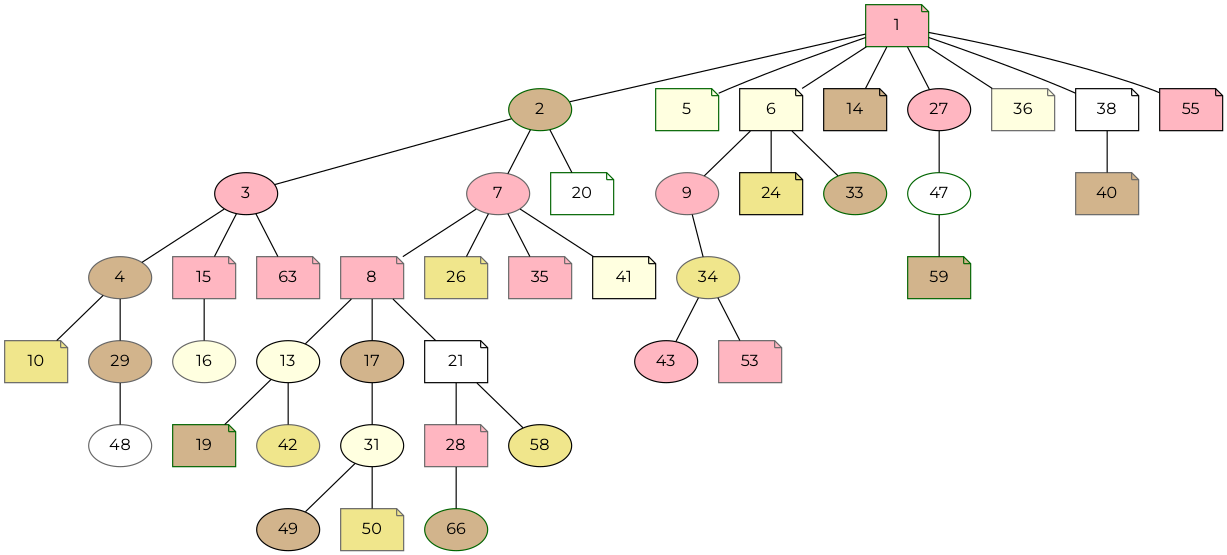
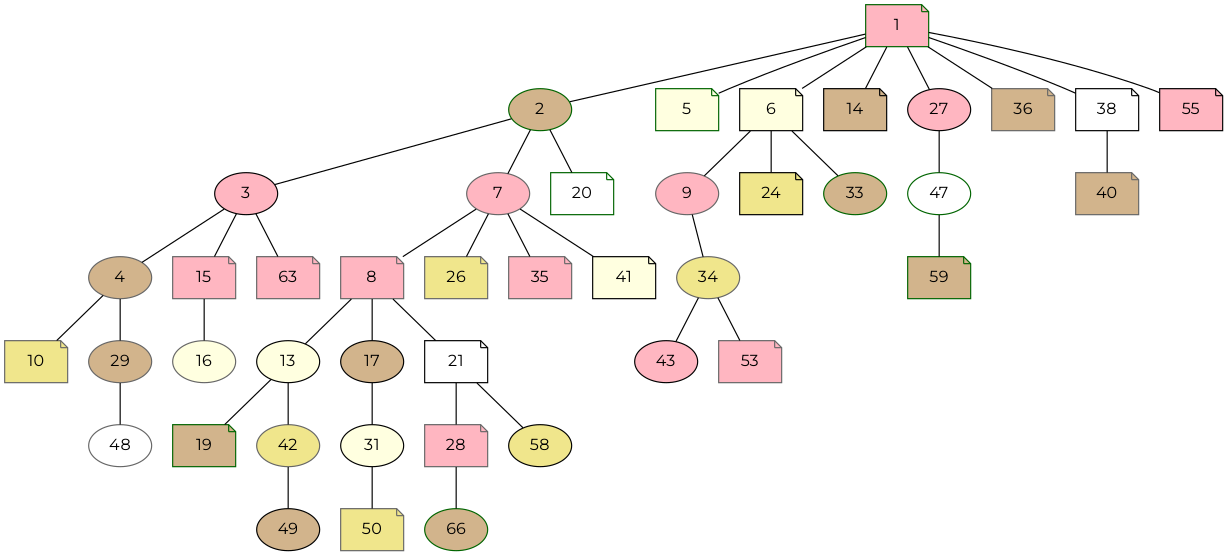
node "36": fillcolor lightyellow -> tan
edge "31" -- "49": now "42" -- "49"
